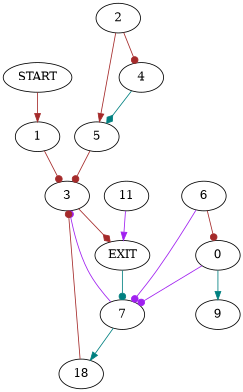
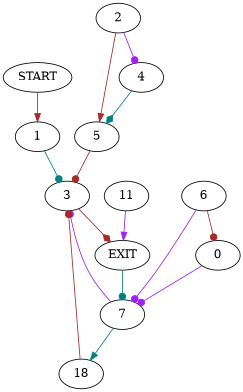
edge "2" -> "4": color brown -> purple
edge "1" -> "3": color brown -> teal
node "9": removed
